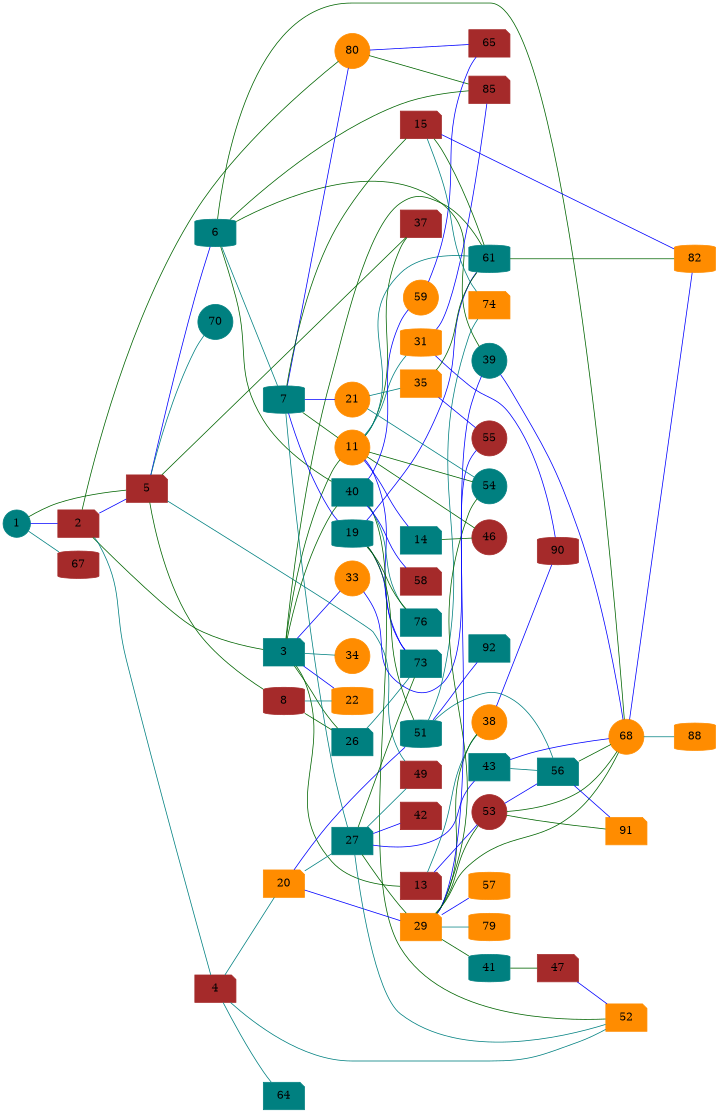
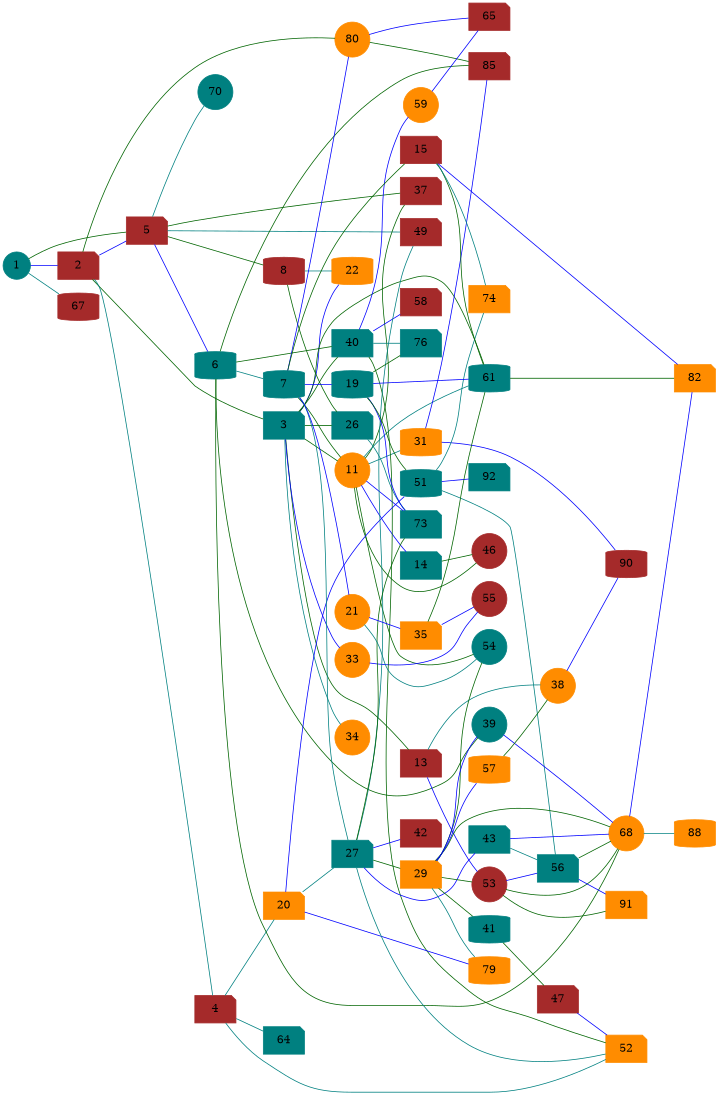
node "82": shape cylinder -> note
edge "35" -- "21": color teal -> blue
edge "38" -- "29": now "38" -- "57"
edge "20" -- "29": now "20" -- "79"
